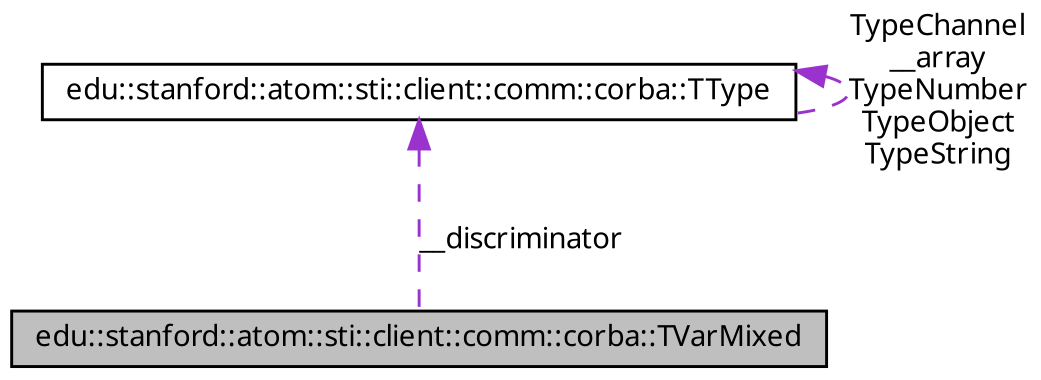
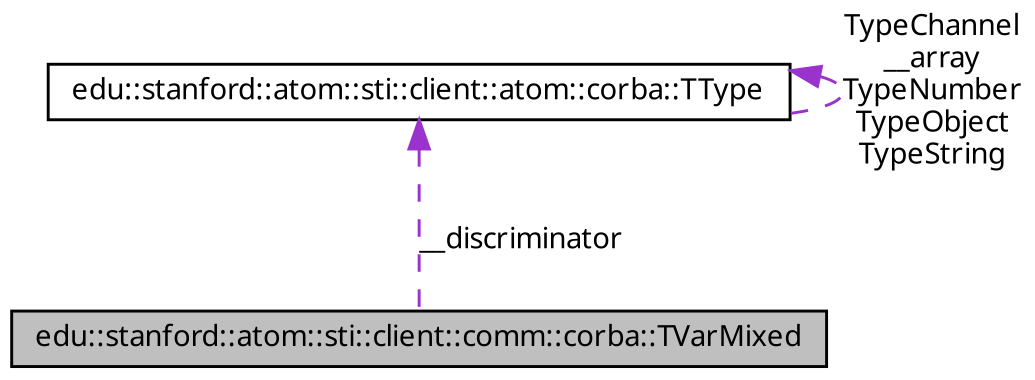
node "edu::stanford::atom::sti::client::comm::corba::TType": label "edu::stanford::atom::sti::client::comm::corba::TType" -> "edu::stanford::atom::sti::client::atom::corba::TType"
